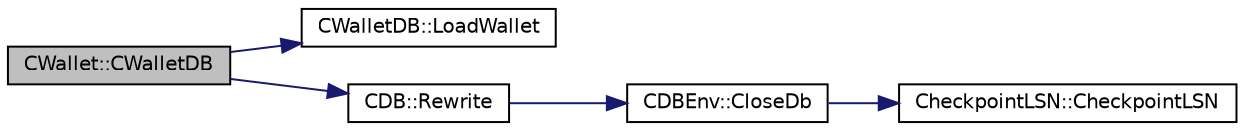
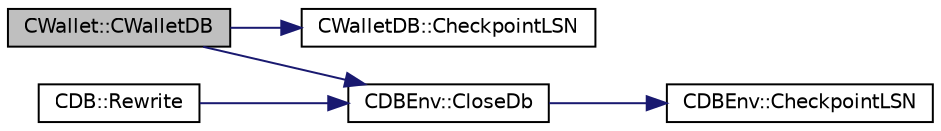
node "CWalletDB::LoadWallet": label "CWalletDB::LoadWallet" -> "CWalletDB::CheckpointLSN"
edge "CWallet::CWalletDB" -> "CDB::Rewrite": now "CWallet::CWalletDB" -> "CDBEnv::CloseDb"
node "CheckpointLSN::CheckpointLSN": label "CheckpointLSN::CheckpointLSN" -> "CDBEnv::CheckpointLSN"
